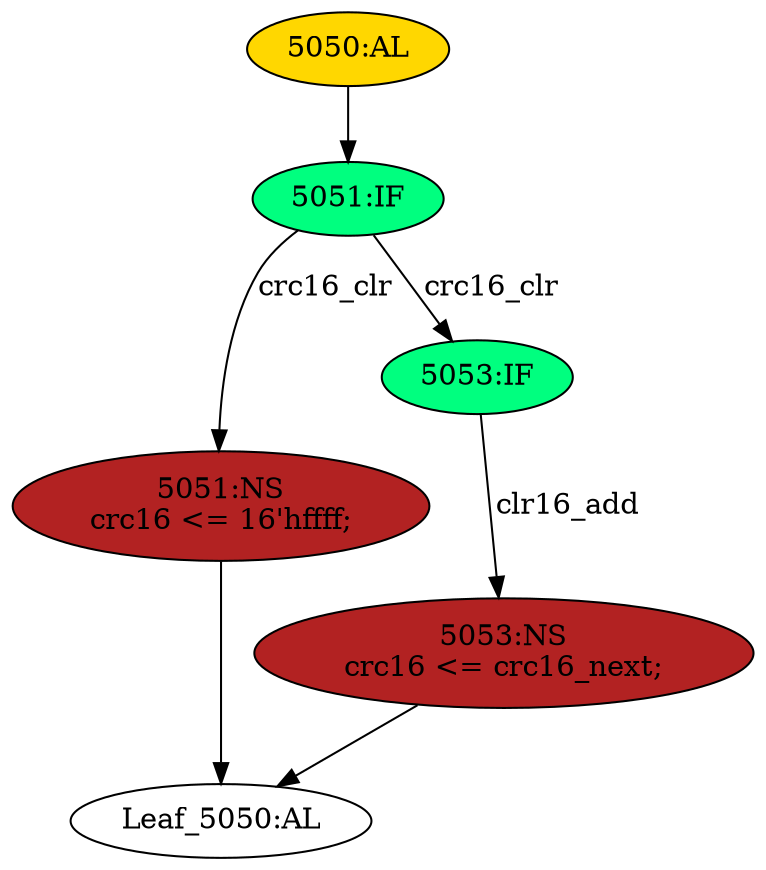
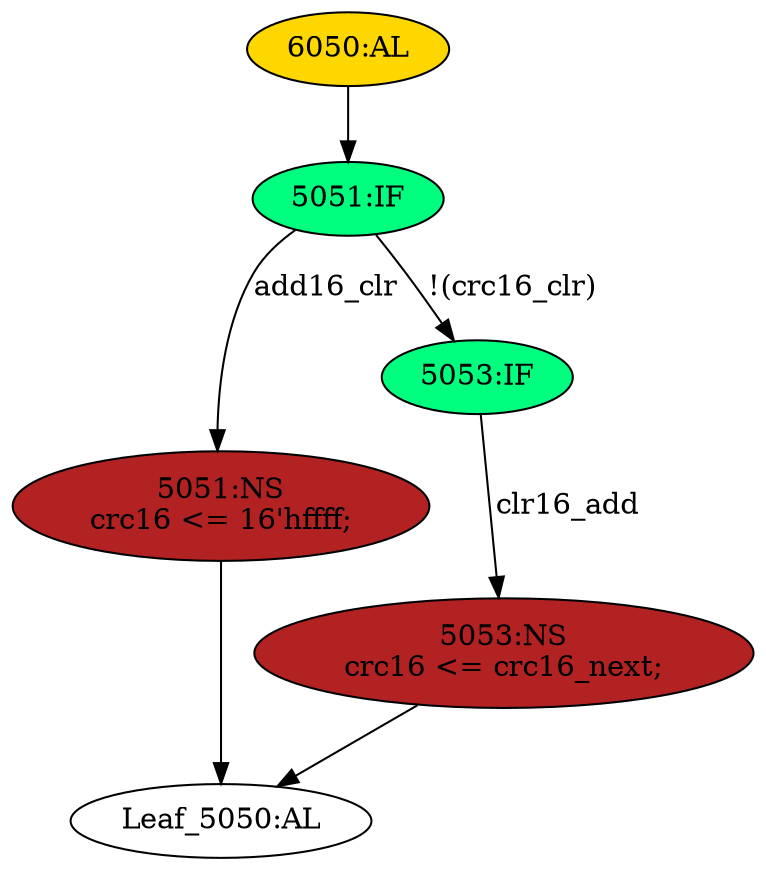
node "5050:AL": label "5050:AL" -> "6050:AL"
edge "5051:IF" -> "5051:NS crc16 <= 16'hffff;": label "crc16_clr" -> "add16_clr"
edge "5051:IF" -> "5053:IF": label "crc16_clr" -> "!(crc16_clr)"
